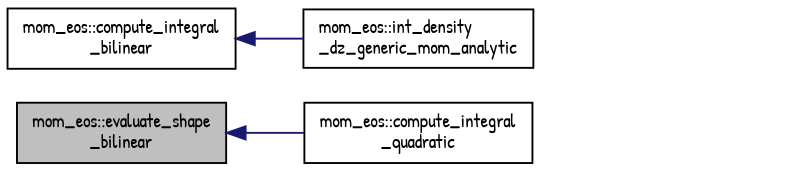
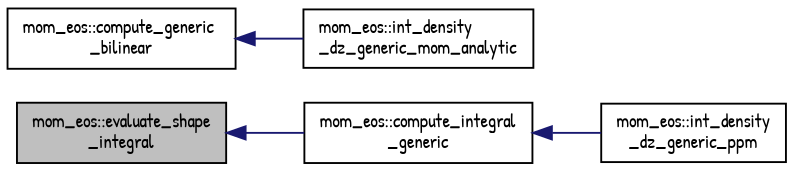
node "mom_eos::compute_integral _bilinear": label "mom_eos::compute_integral _bilinear" -> "mom_eos::compute_generic _bilinear"
node "mom_eos::evaluate_shape _bilinear": label "mom_eos::evaluate_shape _bilinear" -> "mom_eos::evaluate_shape _integral"
node "mom_eos::compute_integral _quadratic": label "mom_eos::compute_integral _quadratic" -> "mom_eos::compute_integral _generic"
node "mom_eos::int_density _dz_generic_ppm": added
